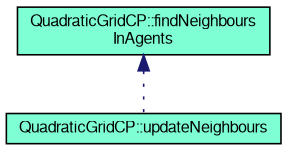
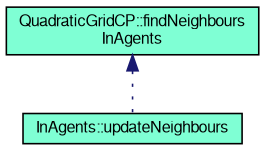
node "QuadraticGridCP::updateNeighbours": label "QuadraticGridCP::updateNeighbours" -> "InAgents::updateNeighbours"
